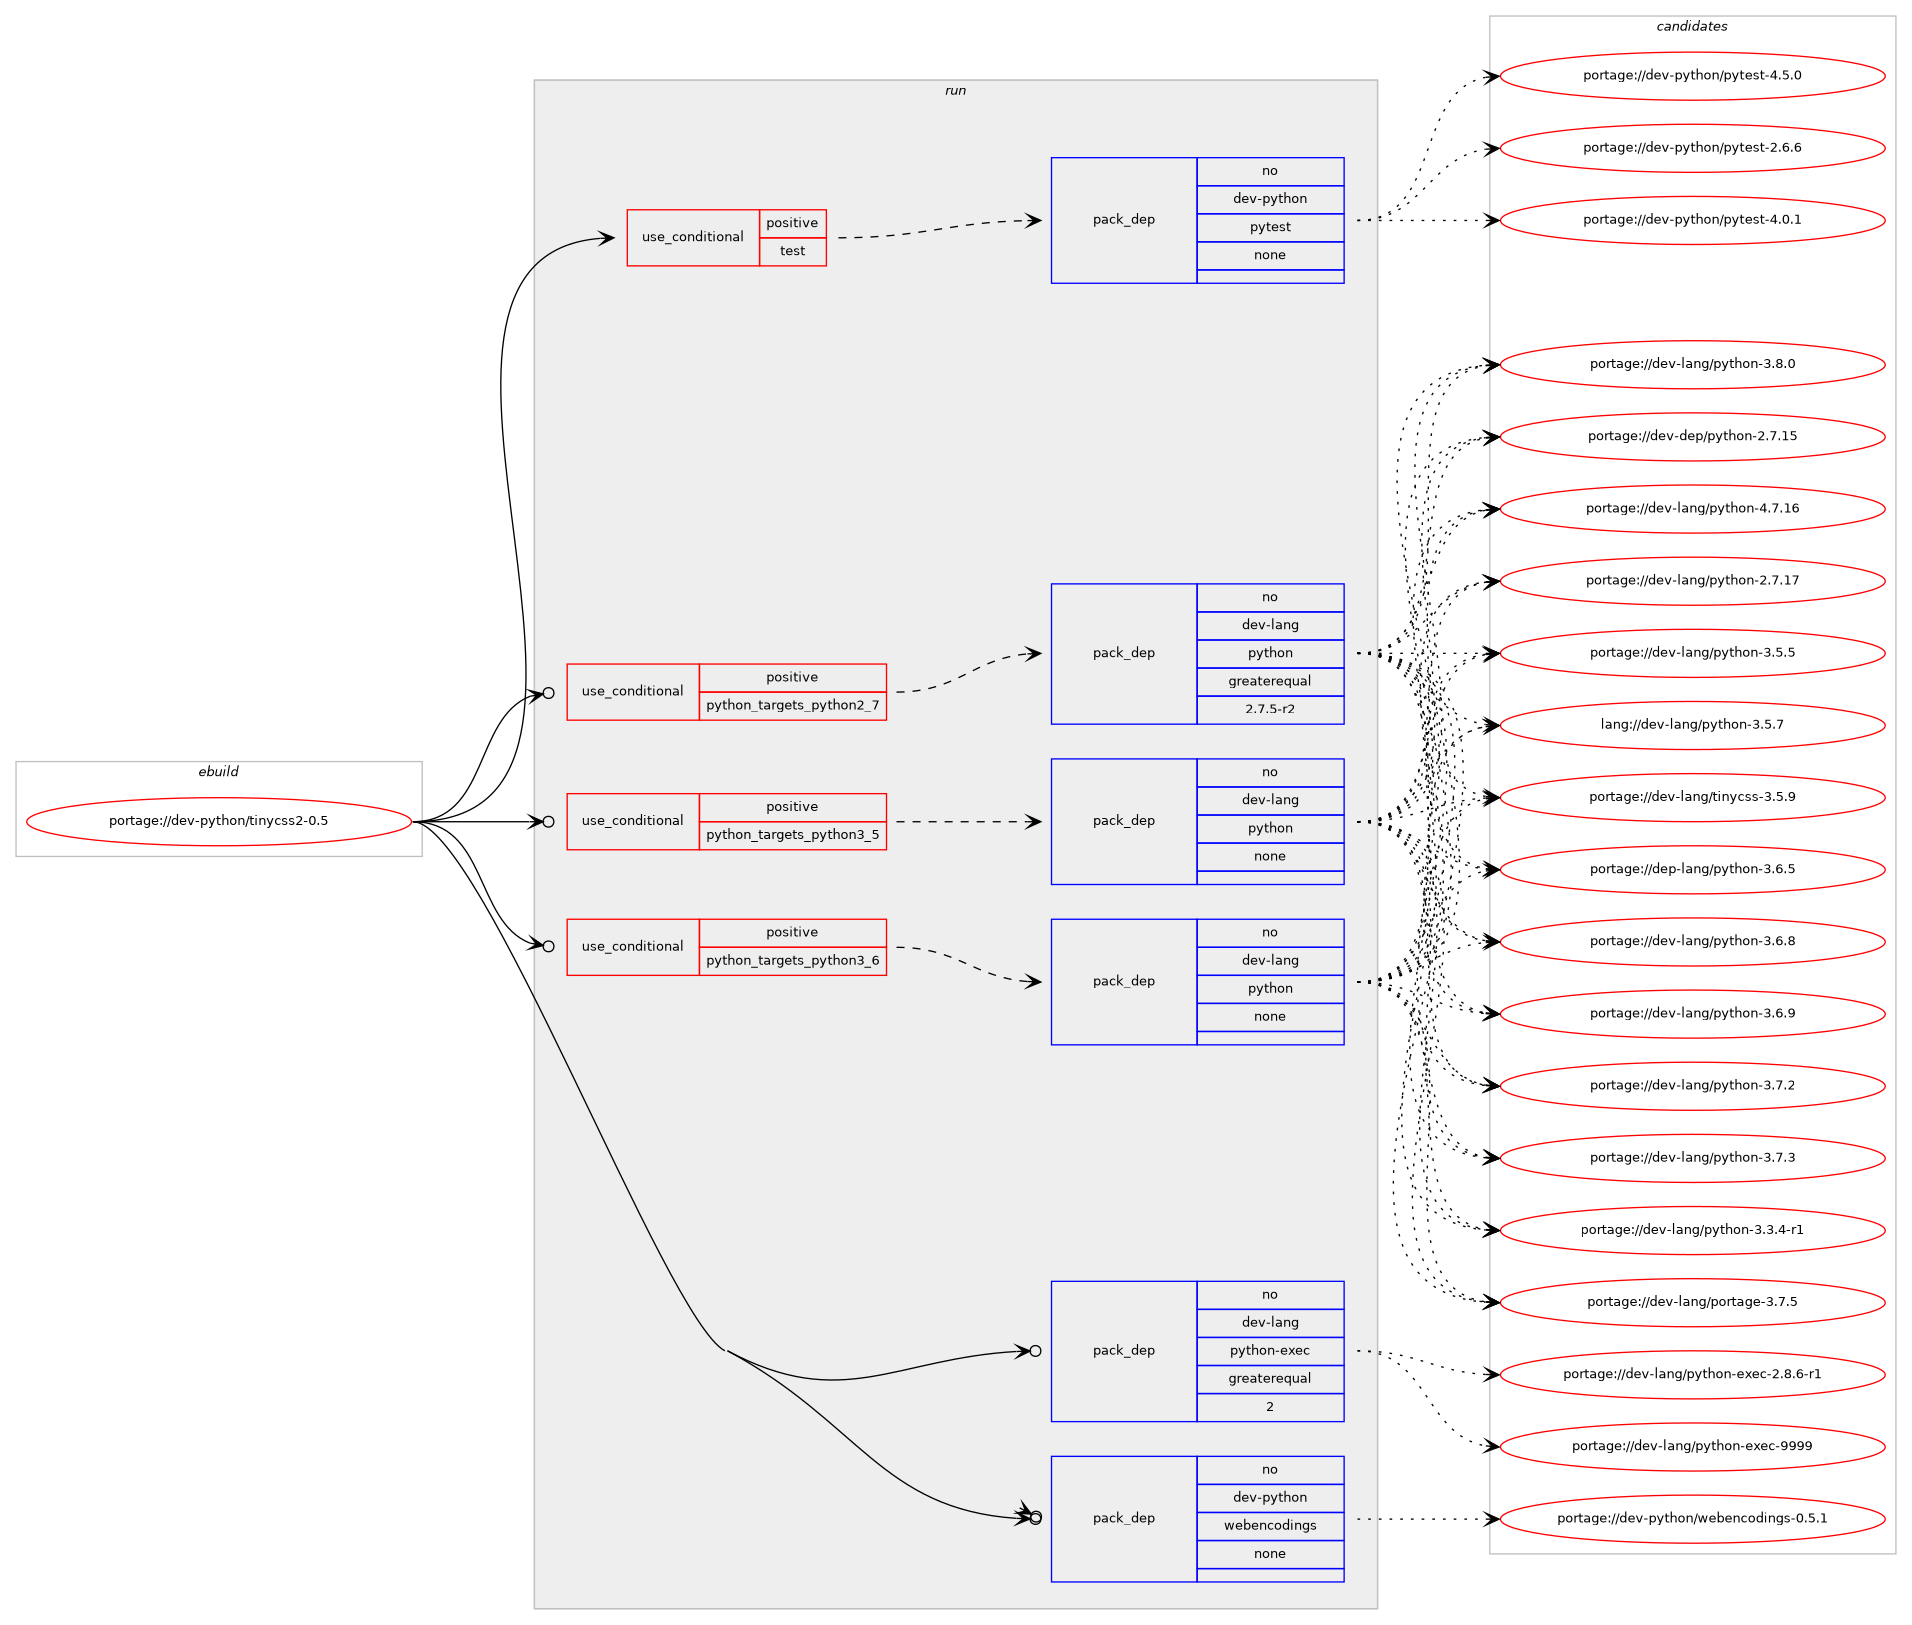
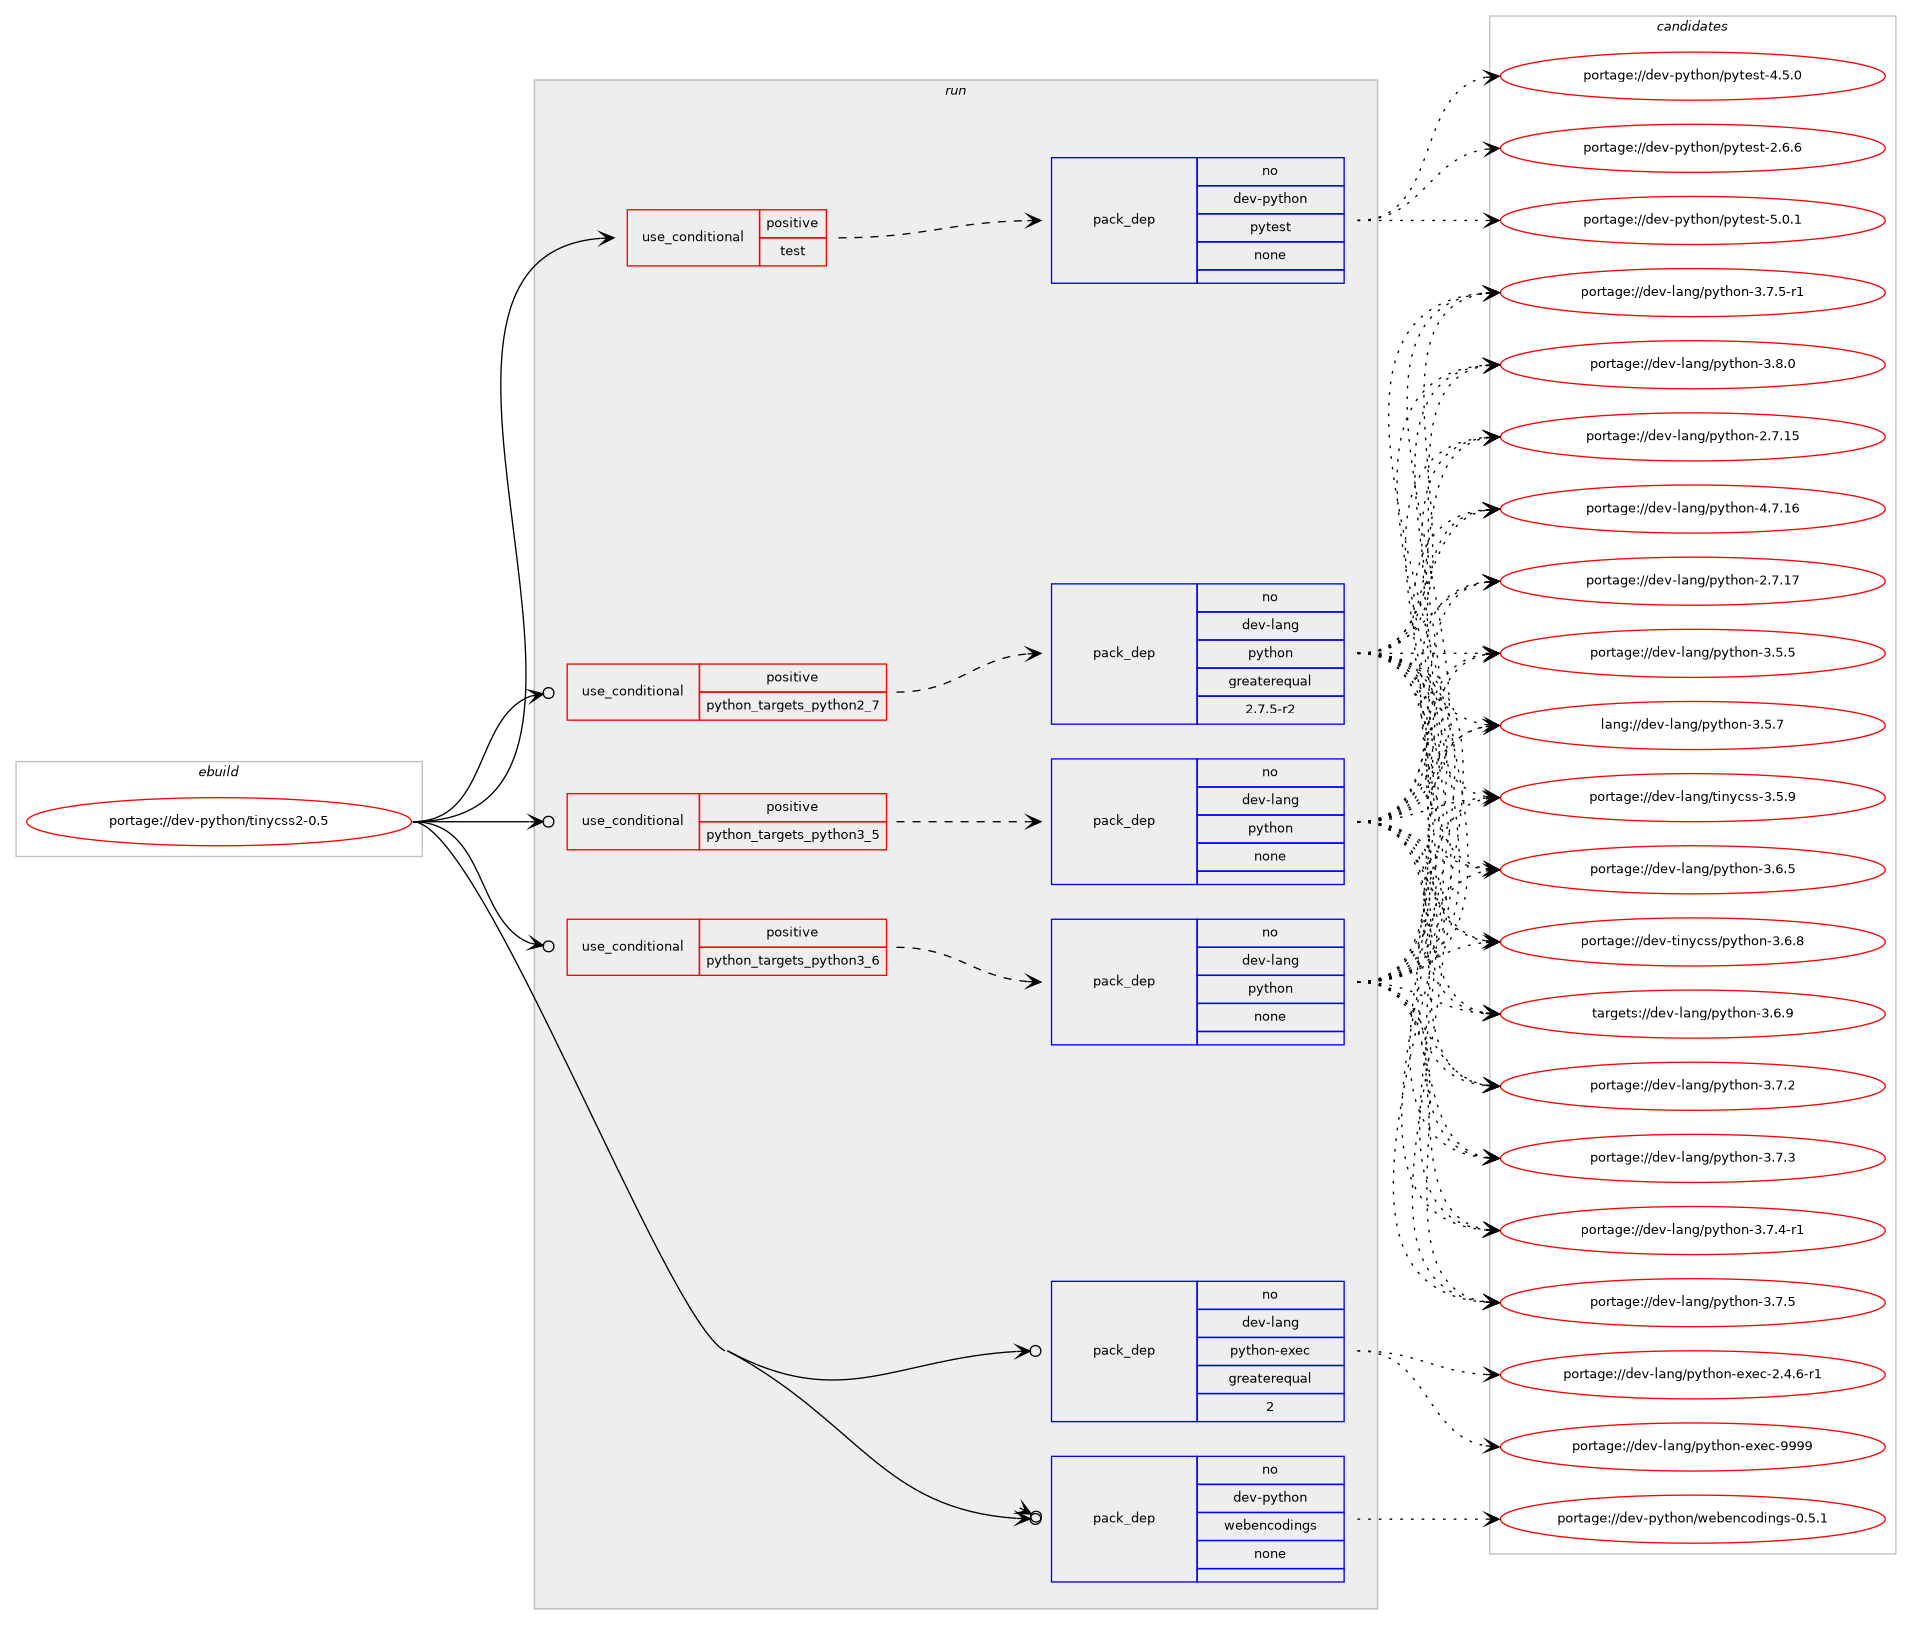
node "portage://dev-python/pytest-4.0.1": label "portage://dev-python/pytest-4.0.1" -> "portage://dev-python/pytest-5.0.1"
node "portage://dev-lang/python-3.7.5-r1": added
node "portage://dev-dep/python-2.7.15": label "portage://dev-dep/python-2.7.15" -> "portage://dev-lang/python-2.7.15"
node "portage://dep-lang/python-3.6.5": label "portage://dep-lang/python-3.6.5" -> "portage://dev-lang/python-3.6.5"
node "portage://dev-lang/python-3.6.8": label "portage://dev-lang/python-3.6.8" -> "portage://dev-tinycss/python-3.6.8"
node "portage://dev-lang/python-3.6.9": label "portage://dev-lang/python-3.6.9" -> "targets://dev-lang/python-3.6.9"
node "portage://dev-lang/python-3.3.4-r1": label "portage://dev-lang/python-3.3.4-r1" -> "portage://dev-lang/python-3.7.4-r1"
node "portage://dev-lang/portage-3.7.5": label "portage://dev-lang/portage-3.7.5" -> "portage://dev-lang/python-3.7.5"
node "portage://dev-lang/python-exec-2.8.6-r1": label "portage://dev-lang/python-exec-2.8.6-r1" -> "portage://dev-lang/python-exec-2.4.6-r1"
